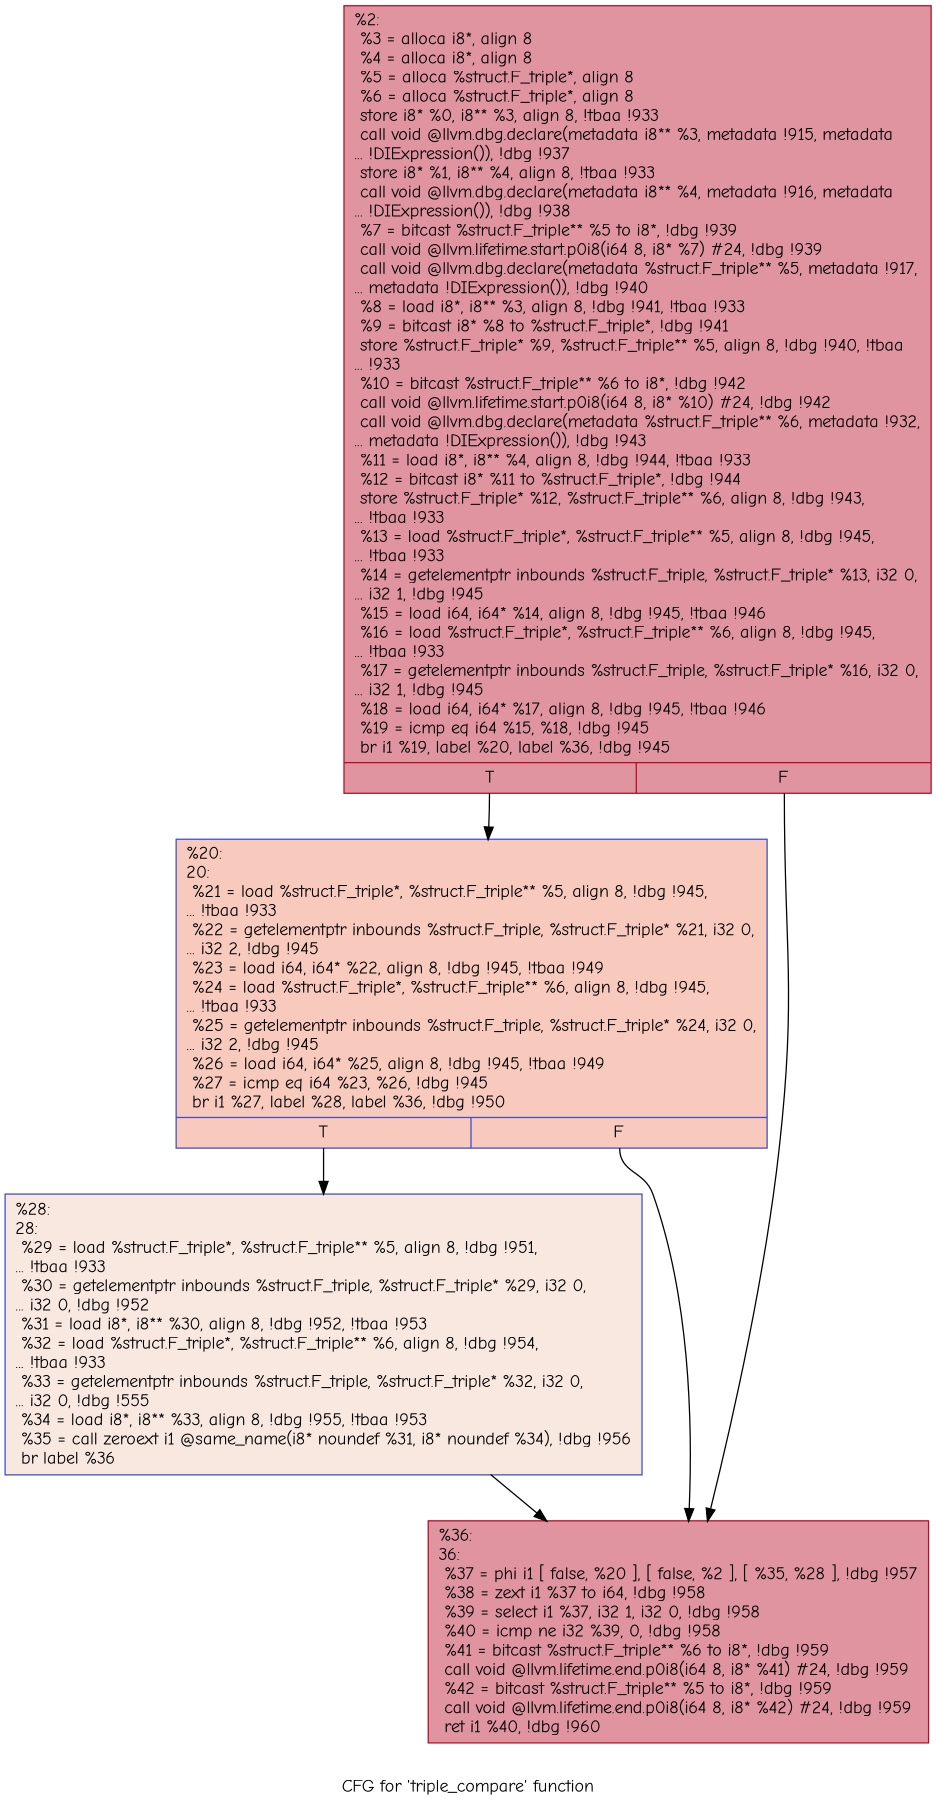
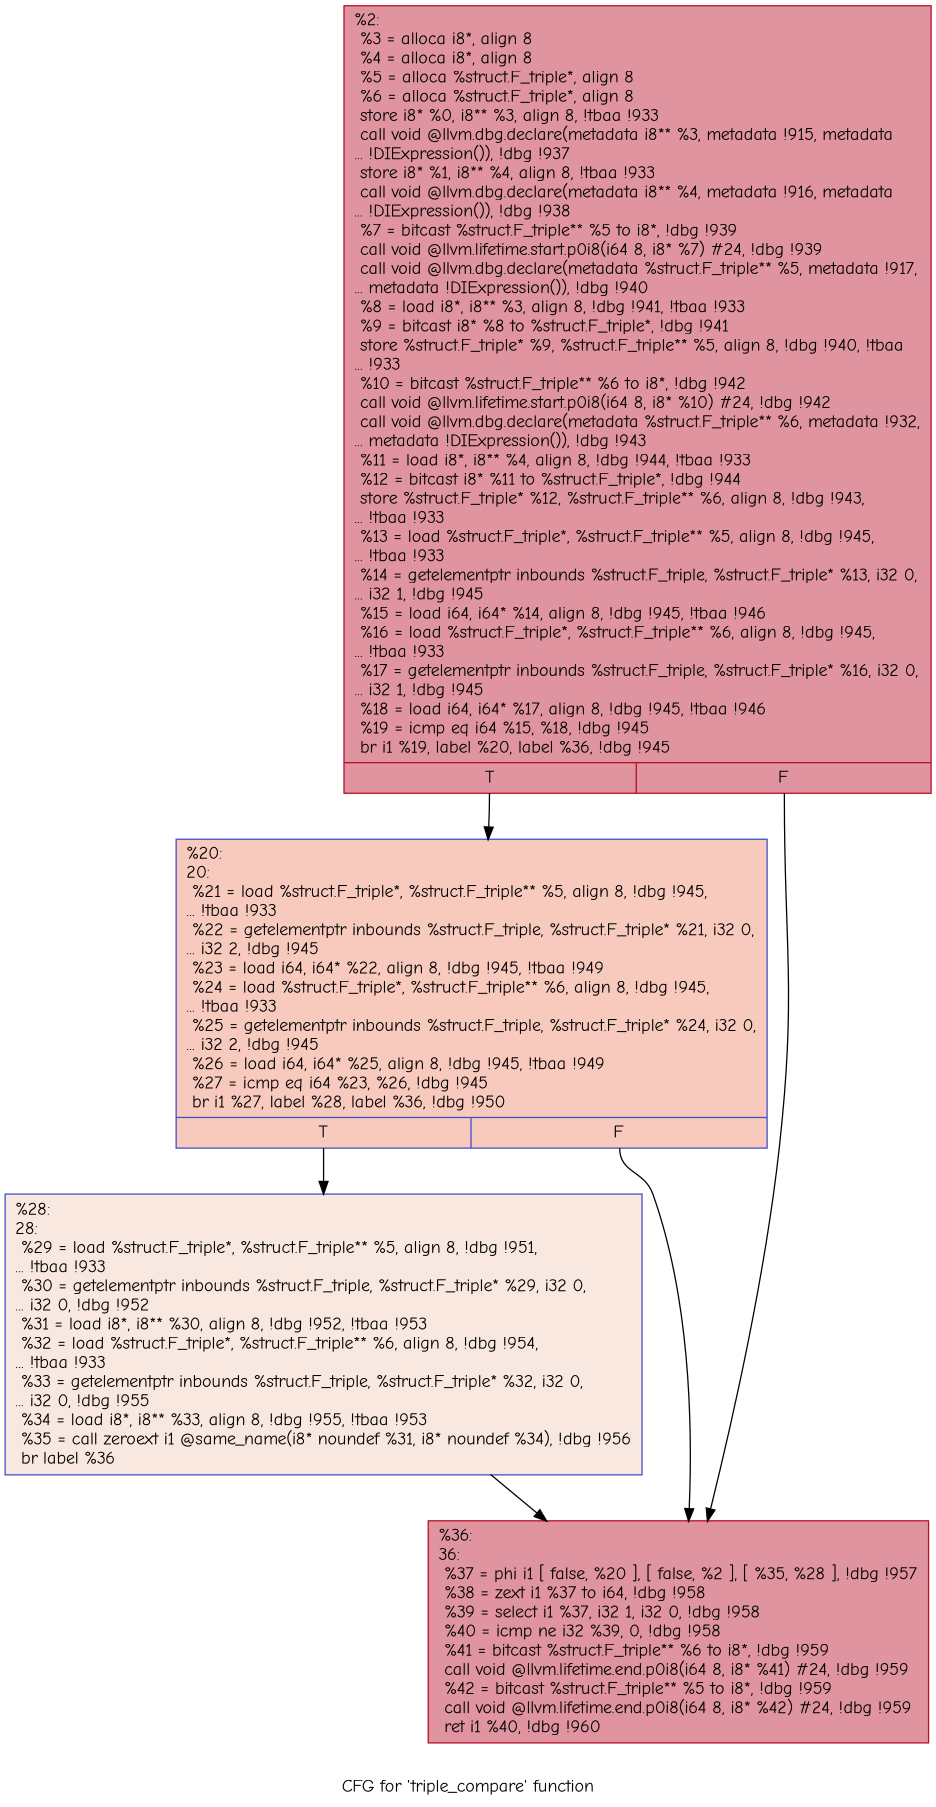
node "%28:": text "... i32 0, !dbg !555" -> "... i32 0, !dbg !955"
